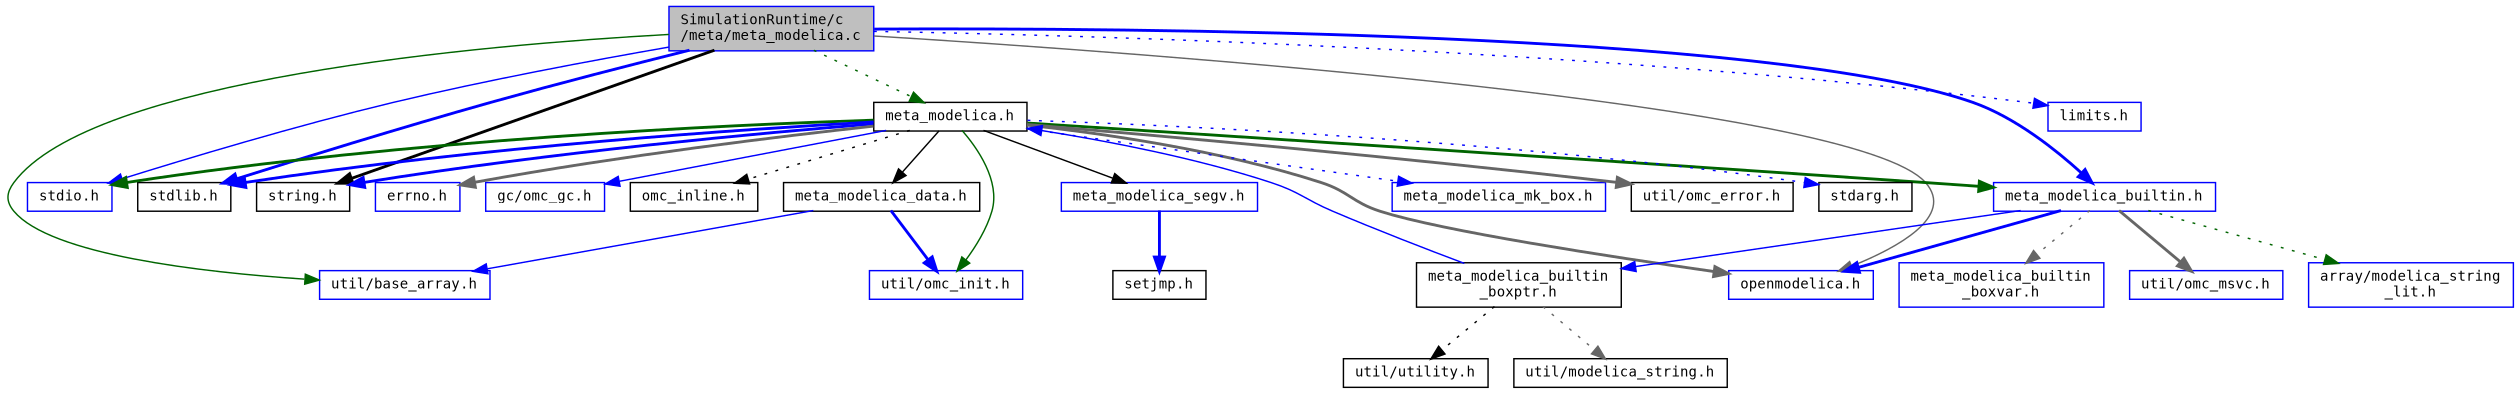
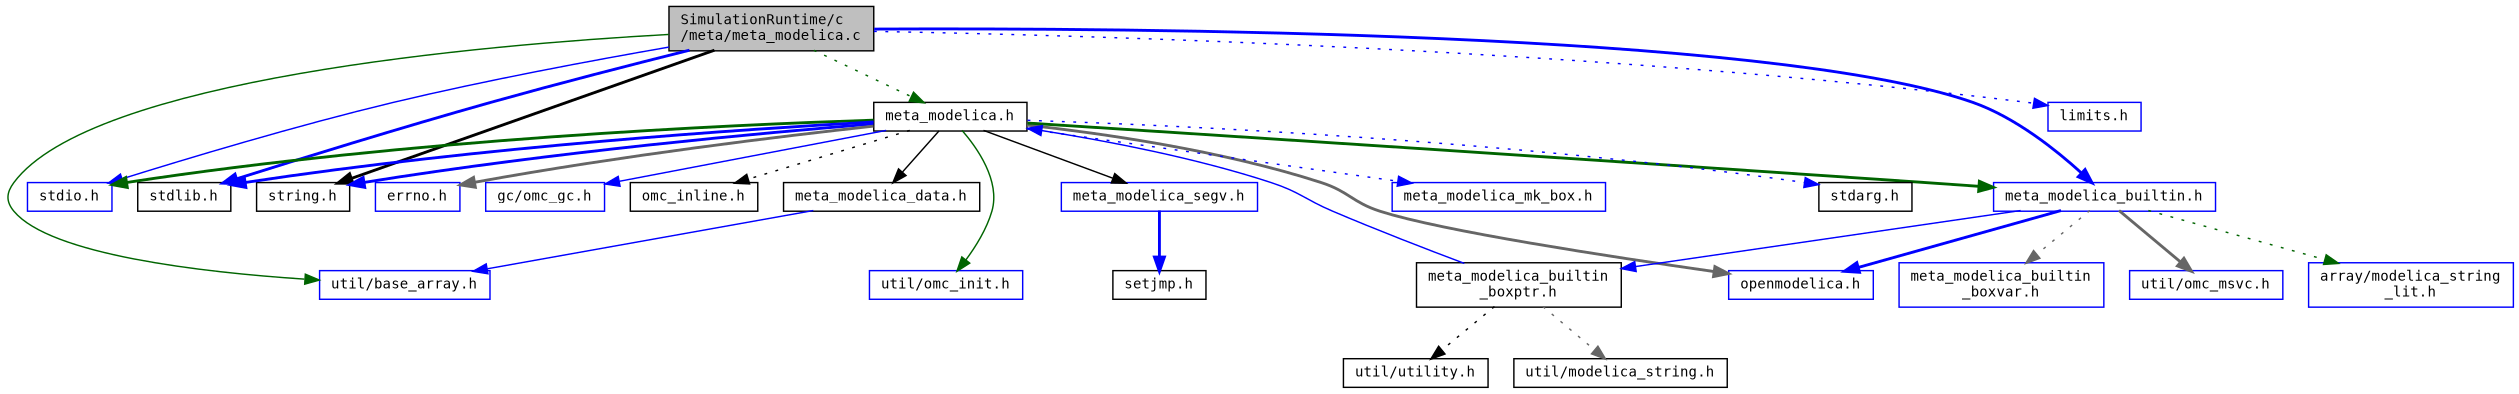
node "SimulationRuntime/c /meta/meta_modelica.c": color blue -> black
edge "SimulationRuntime/c /meta/meta_modelica.c" -> "openmodelica.h": removed
node "util/omc_error.h": removed
edge "meta_modelica_data.h" -> "util/omc_init.h": removed
